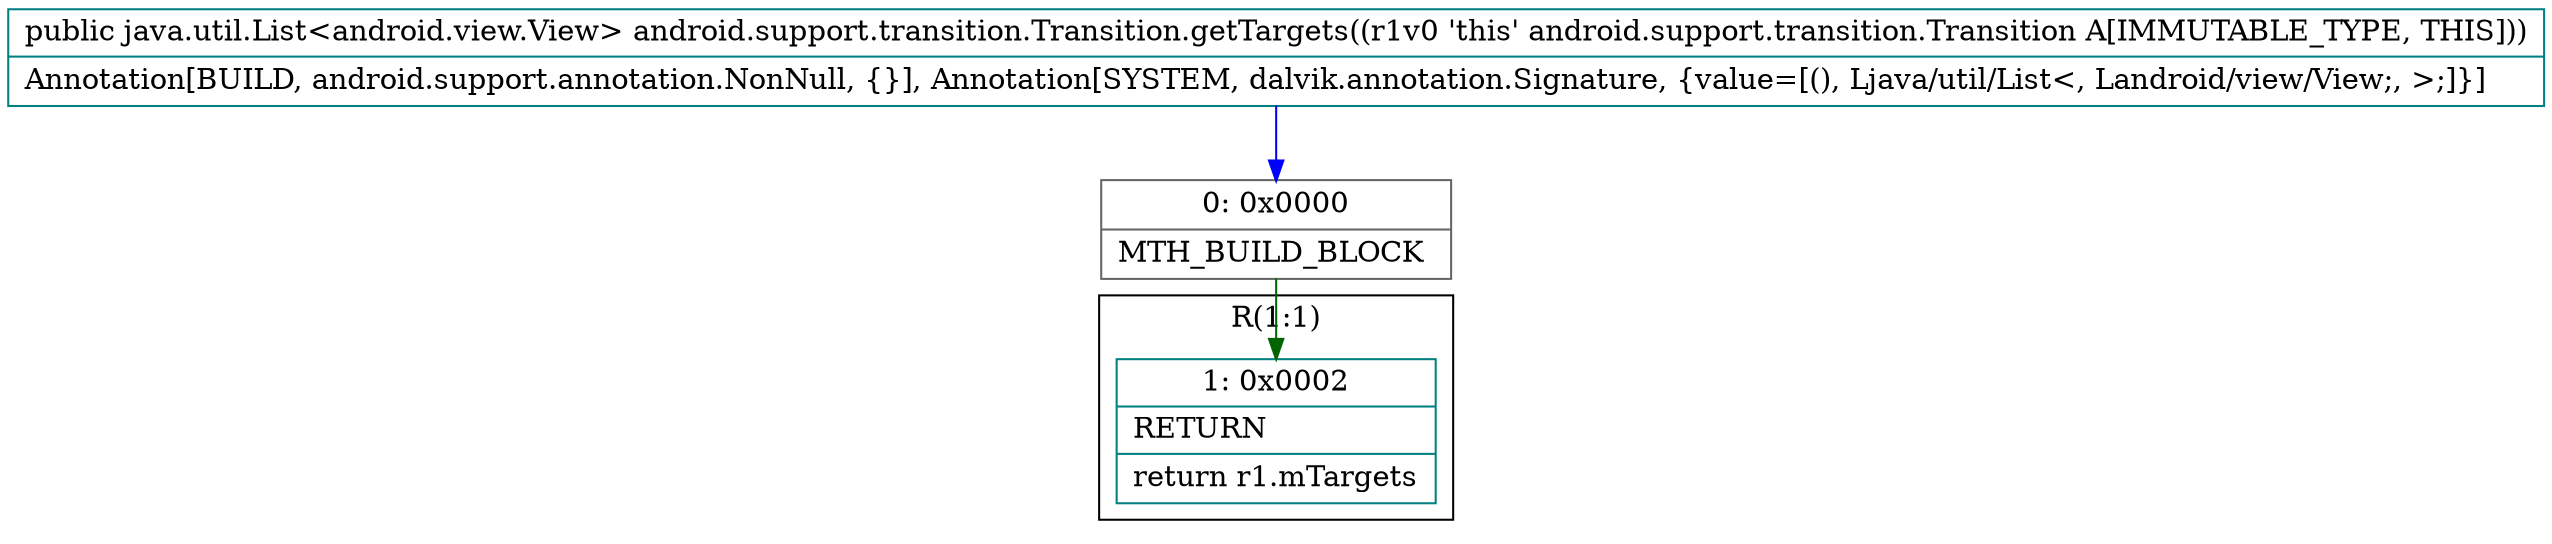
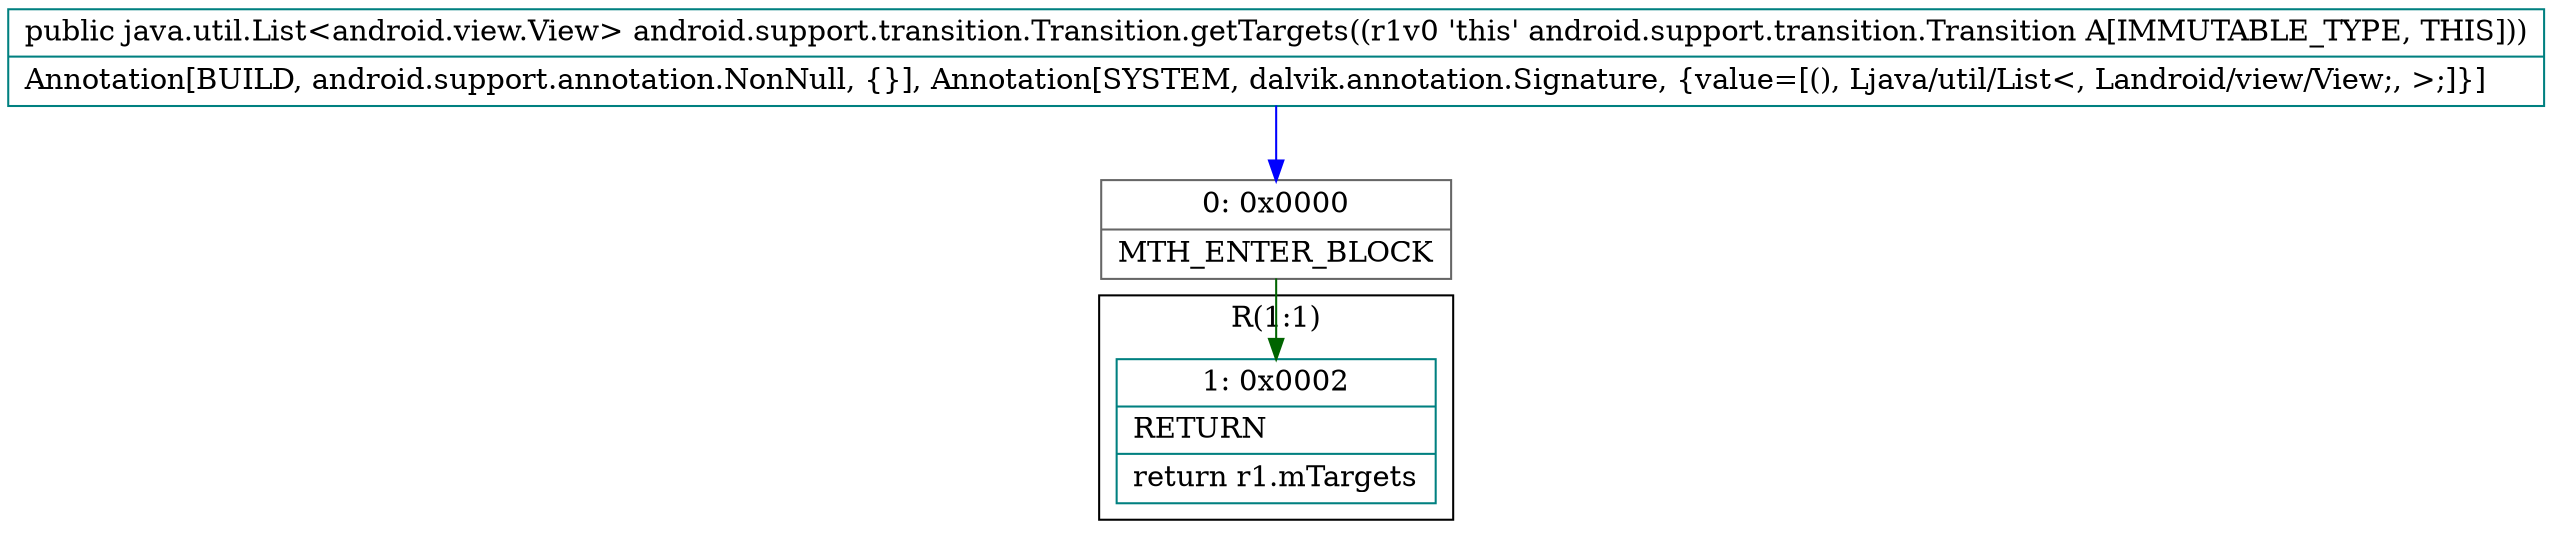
node "0: 0x0000": text "MTH_BUILD_BLOCK" -> "MTH_ENTER_BLOCK"
